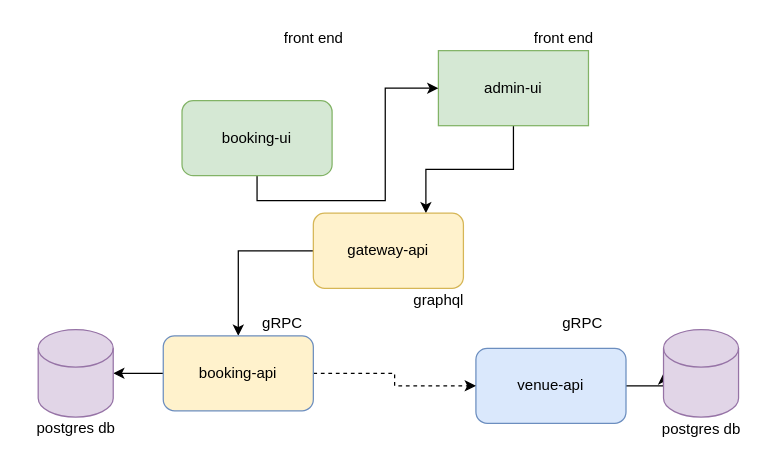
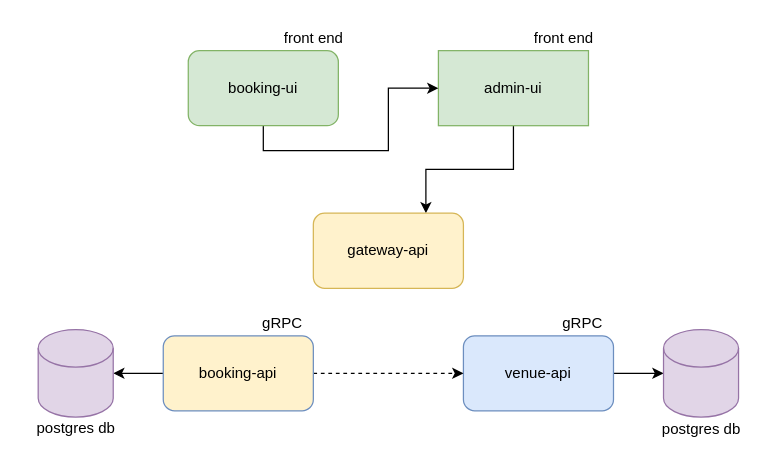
node "booking-ui": moved (257, 138) -> (263, 88)
edge "gateway-api" -> "booking-api": removed
node "graphql": removed
node "venue-api": moved (551, 386) -> (538, 373)
